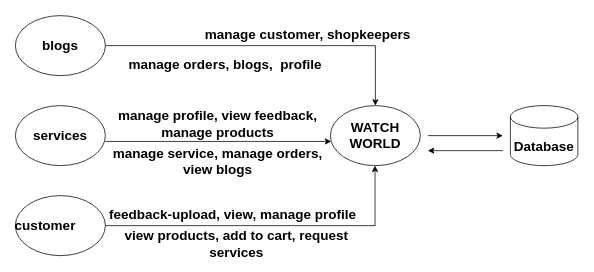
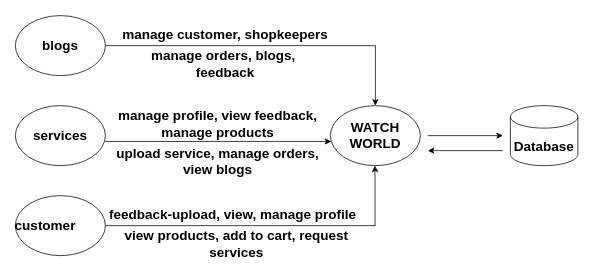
node "manage customer, shopkeepers": moved (308, 34) -> (225, 34)
node "manage orders, blogs, profile": label "manage orders, blogs, profile" -> "manage orders, blogs, feedback"
node "manage service, manage orders, view blogs": label "manage service, manage orders, view blogs" -> "upload service, manage orders, view blogs"
